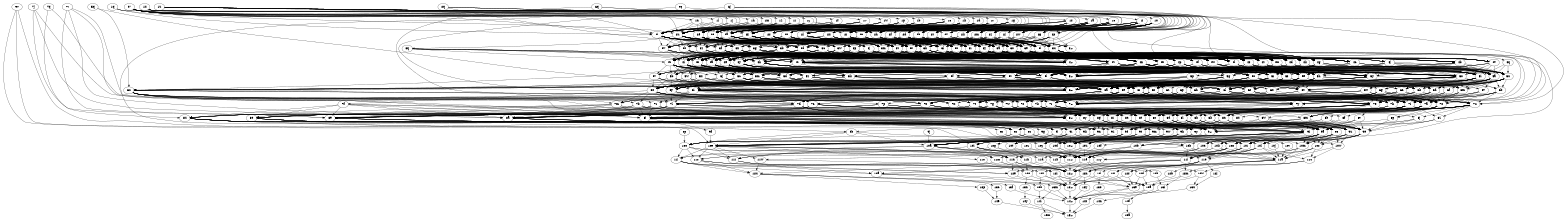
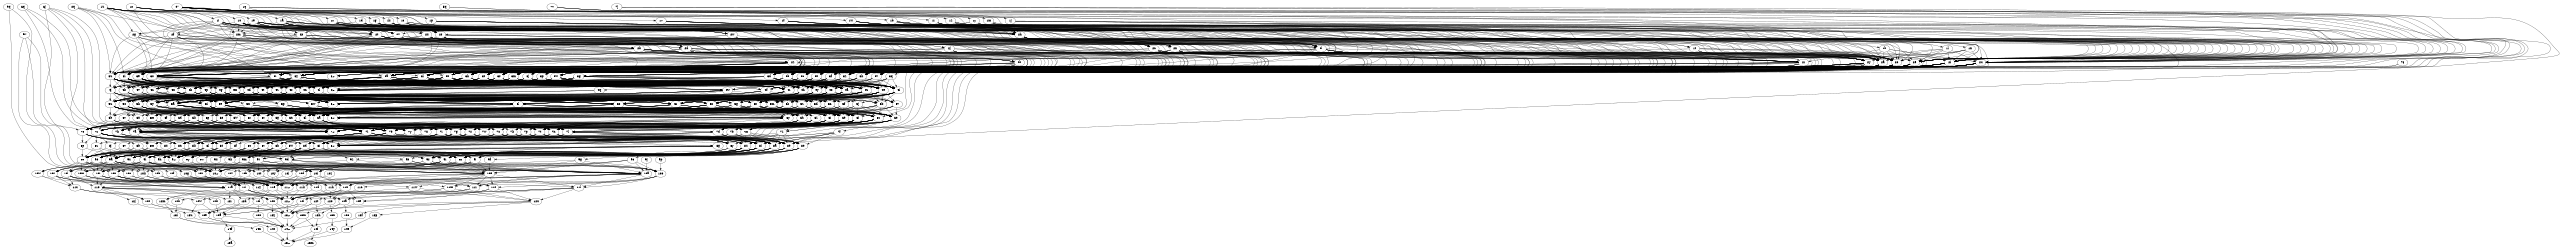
edge "1t" -> "2h": reversed
edge "4a" -> "6u": now "5c" -> "6u"
